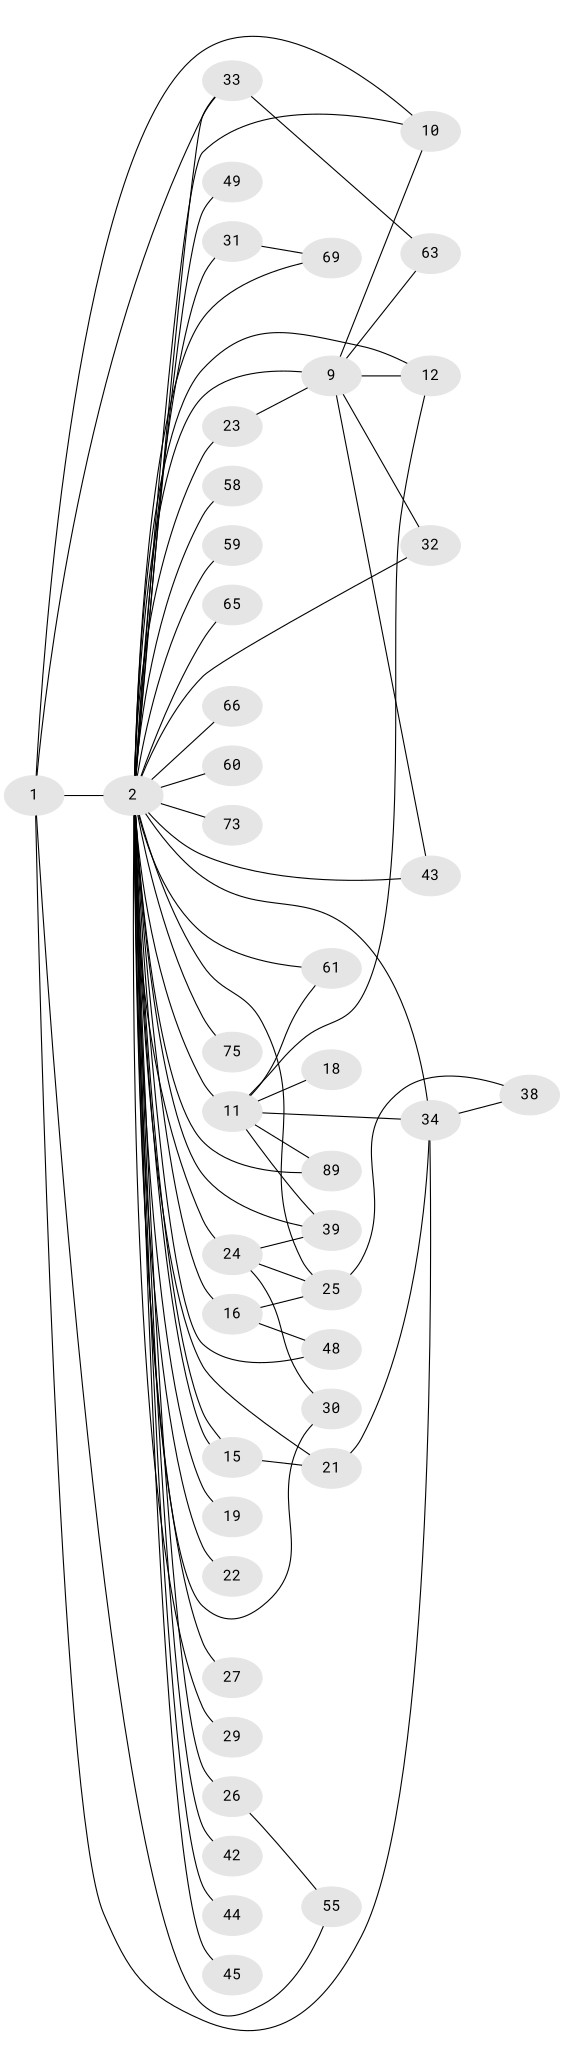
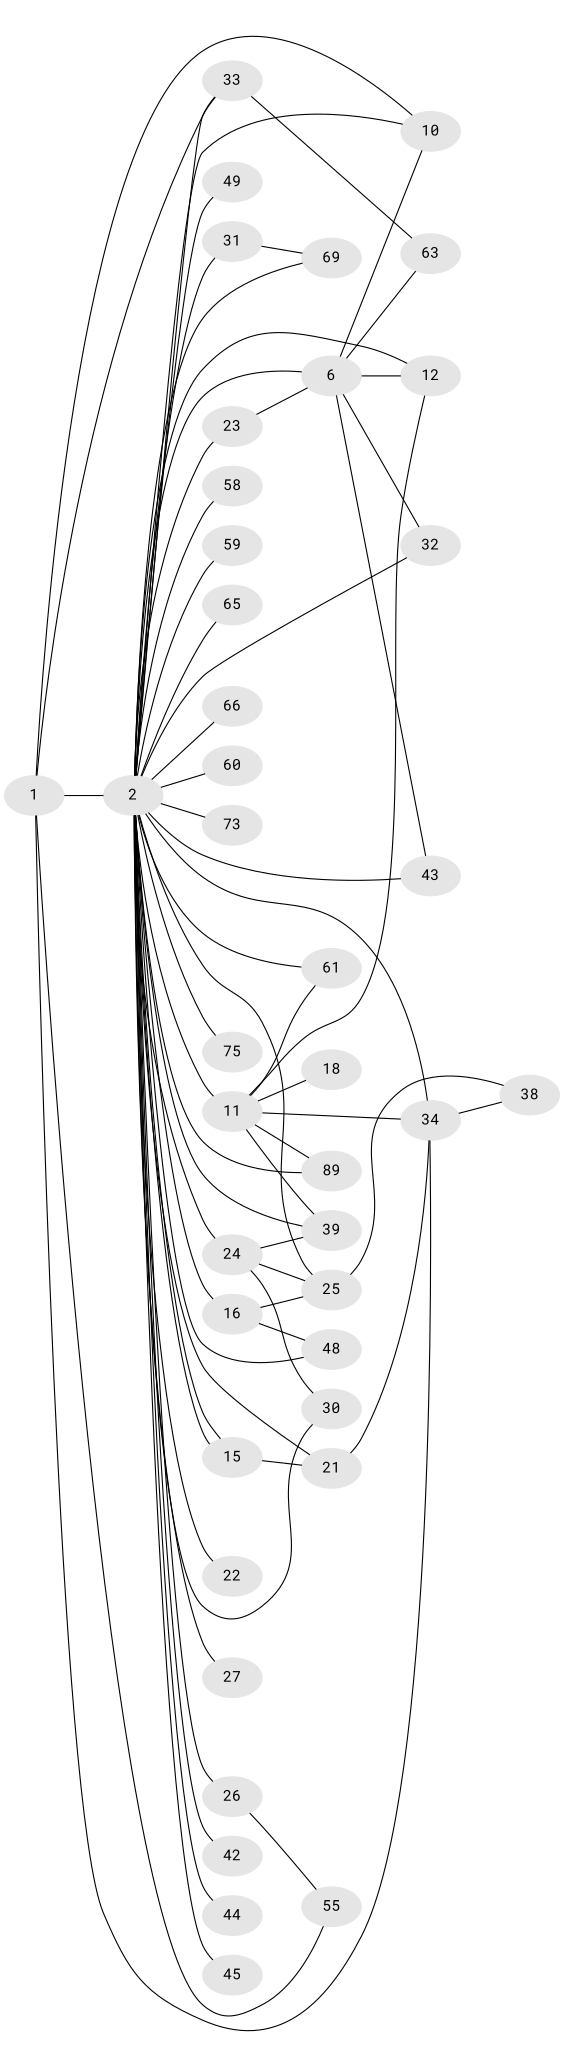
node "9": label "9" -> "6"
node "19": removed
node "29": removed
